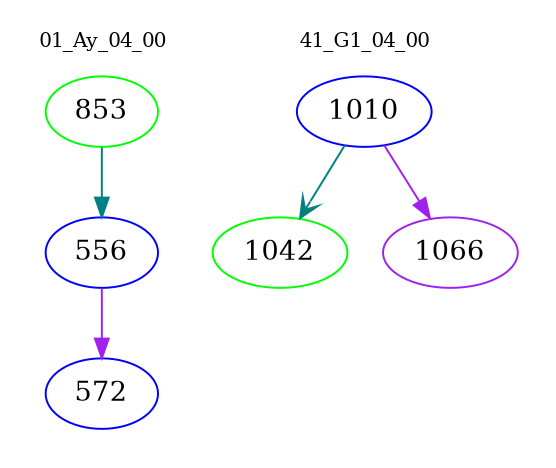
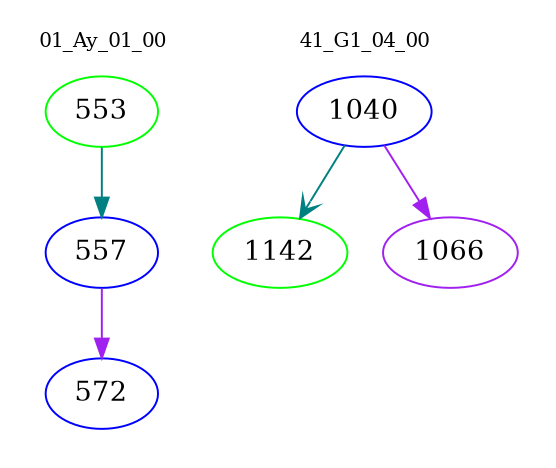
cluster "01_Ay_04_00": label "01_Ay_04_00" -> "01_Ay_01_00"
node "853": label "853" -> "553"
node "1010": label "1010" -> "1040"
node "556": label "556" -> "557"
node "1042": label "1042" -> "1142"
